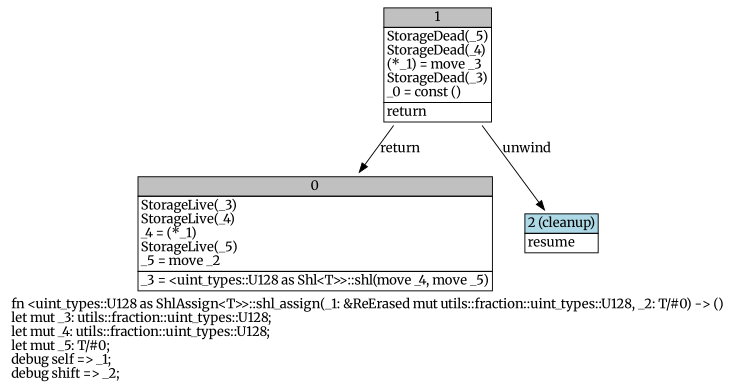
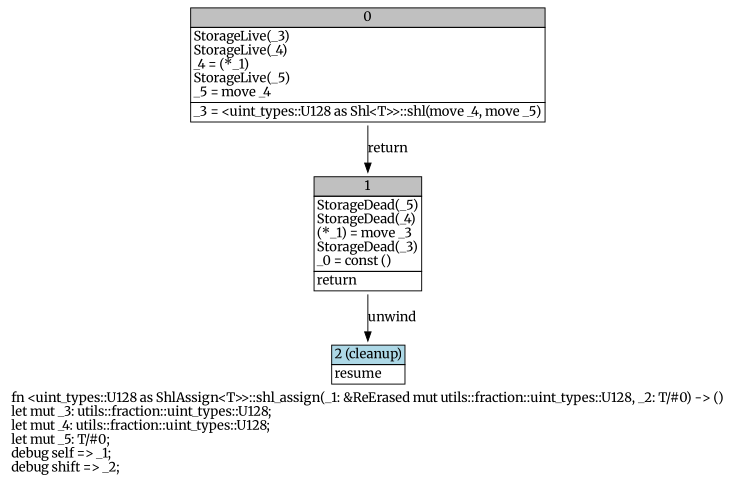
edge "1" -> "0": reversed
node "0": text "_5 = move _2" -> "_5 = move _4"
